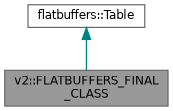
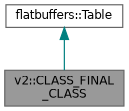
node "v2::FLATBUFFERS_FINAL _CLASS": label "v2::FLATBUFFERS_FINAL _CLASS" -> "v2::CLASS_FINAL _CLASS"
